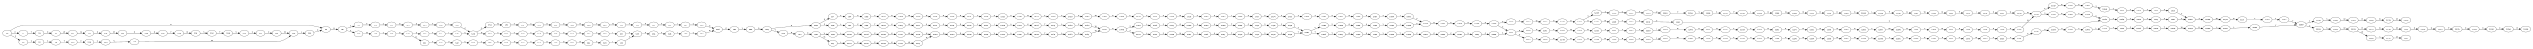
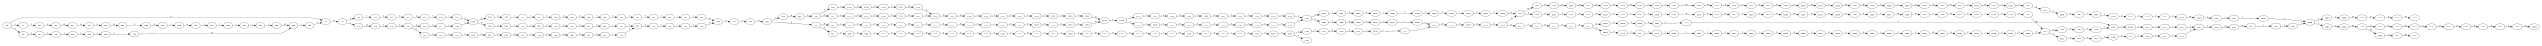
edge "S180" -> "S182": now "S177" -> "S182"
